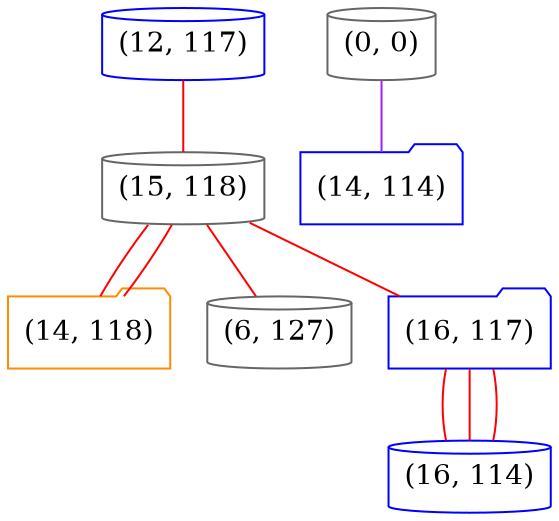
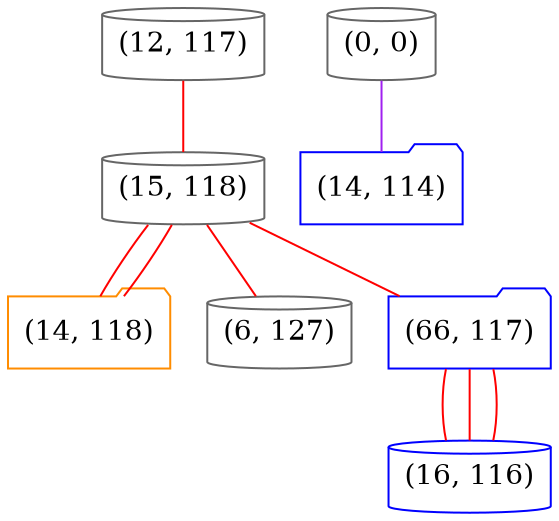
node "(12, 117)": color blue -> gray40
node "(16, 117)": label "(16, 117)" -> "(66, 117)"
node "(16, 114)": label "(16, 114)" -> "(16, 116)"
